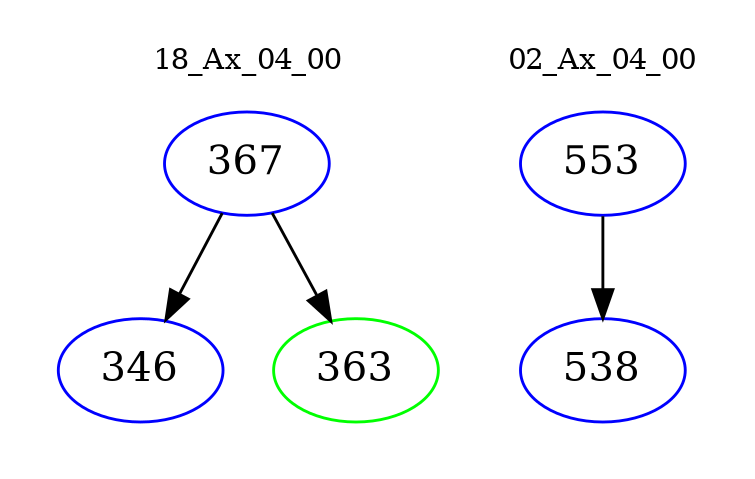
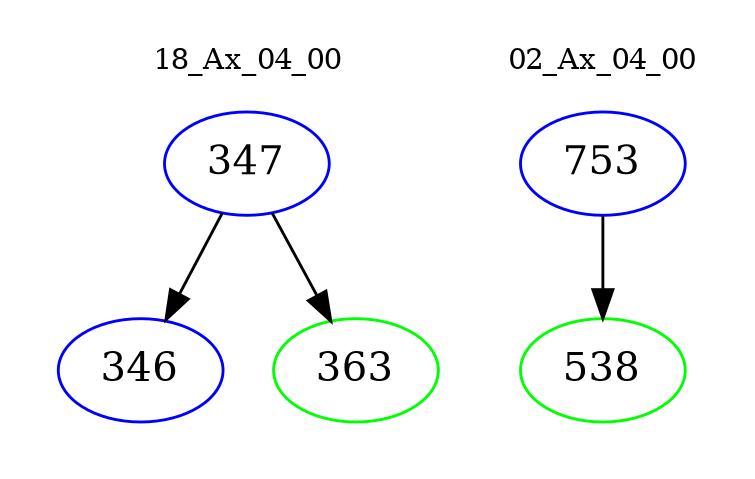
node "367": label "367" -> "347"
node "553": label "553" -> "753"
node "538": color blue -> green
